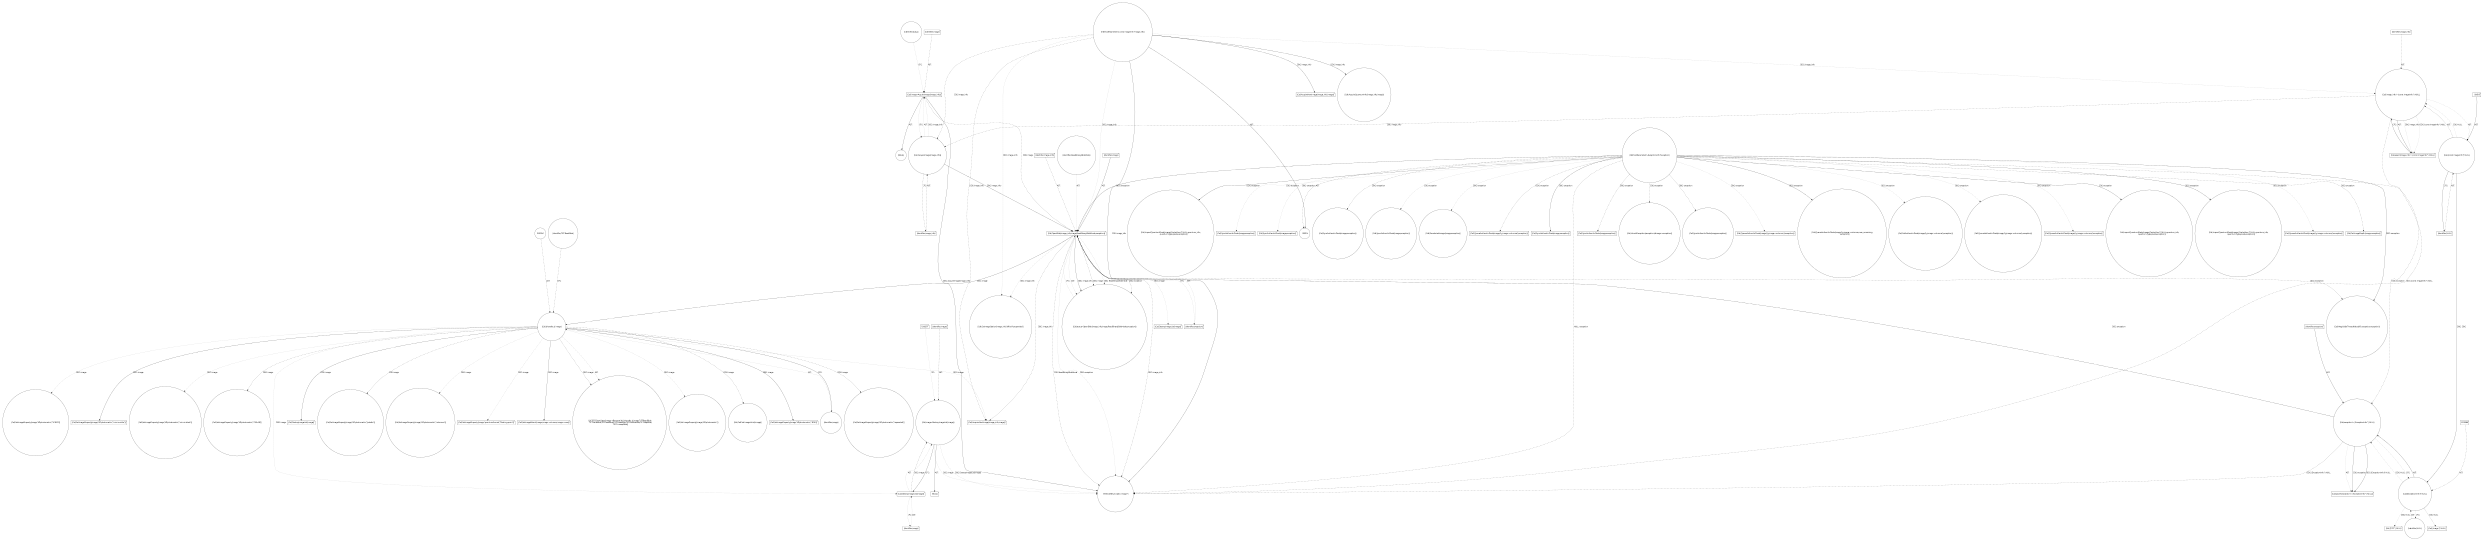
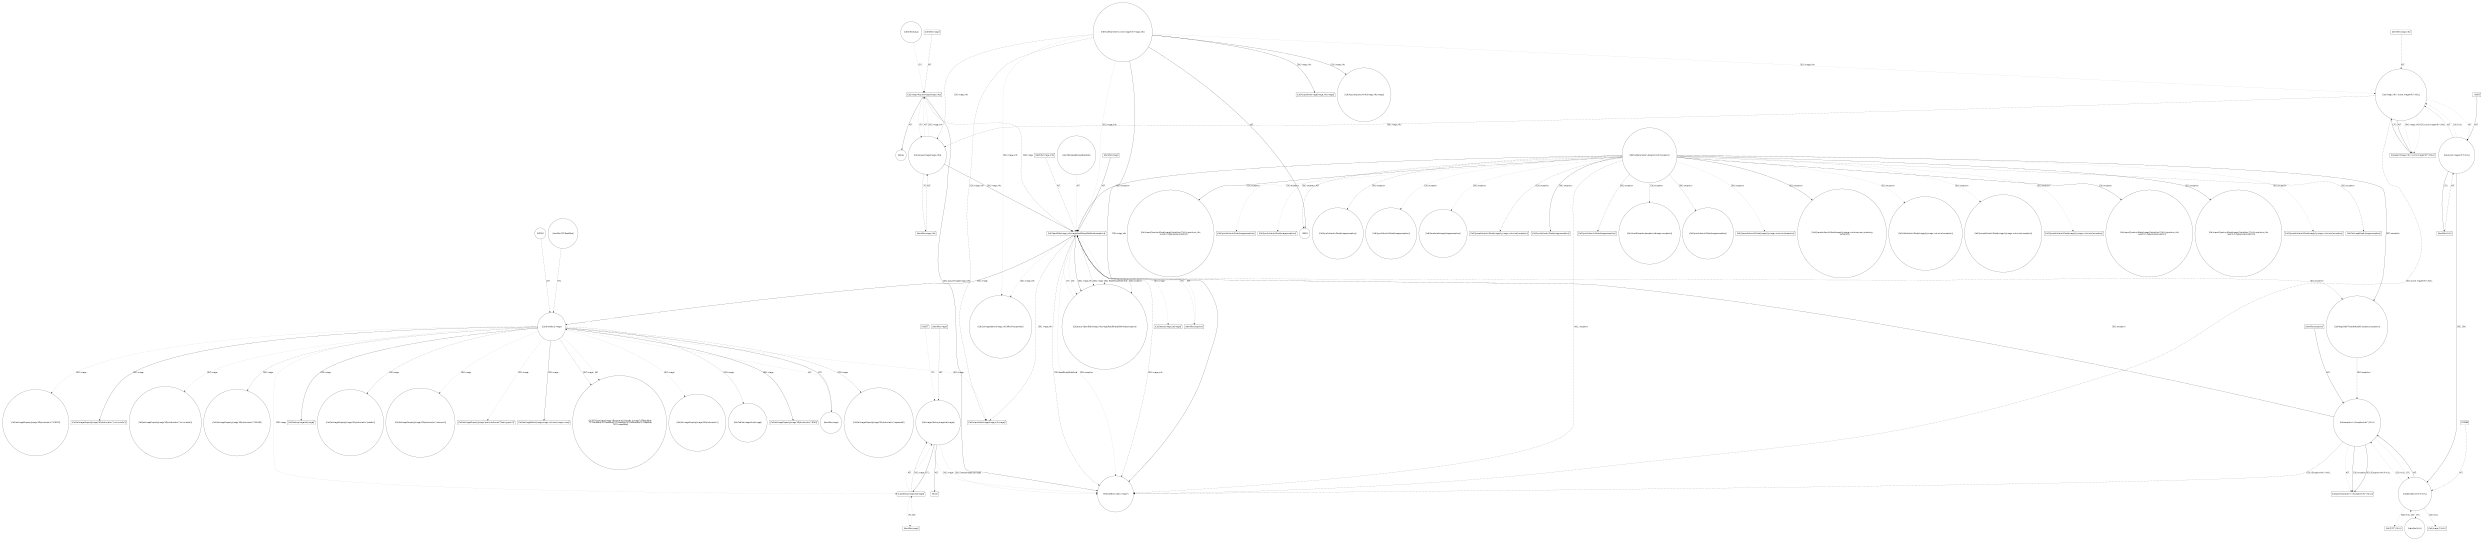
edge "(MethodParameterIn,ExceptionInfo *exception)" -> "(Call,exception != (ExceptionInfo *) NULL)": now "(Call,MagickSetThreadValue(tiff_exception,exception))" -> "(Call,exception != (ExceptionInfo *) NULL)"
